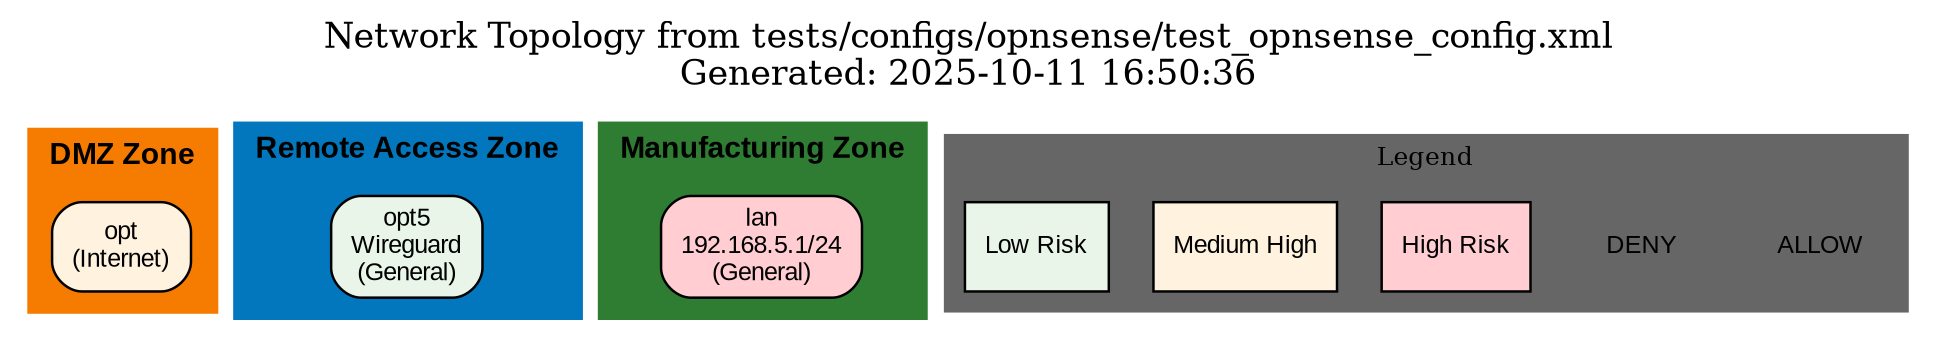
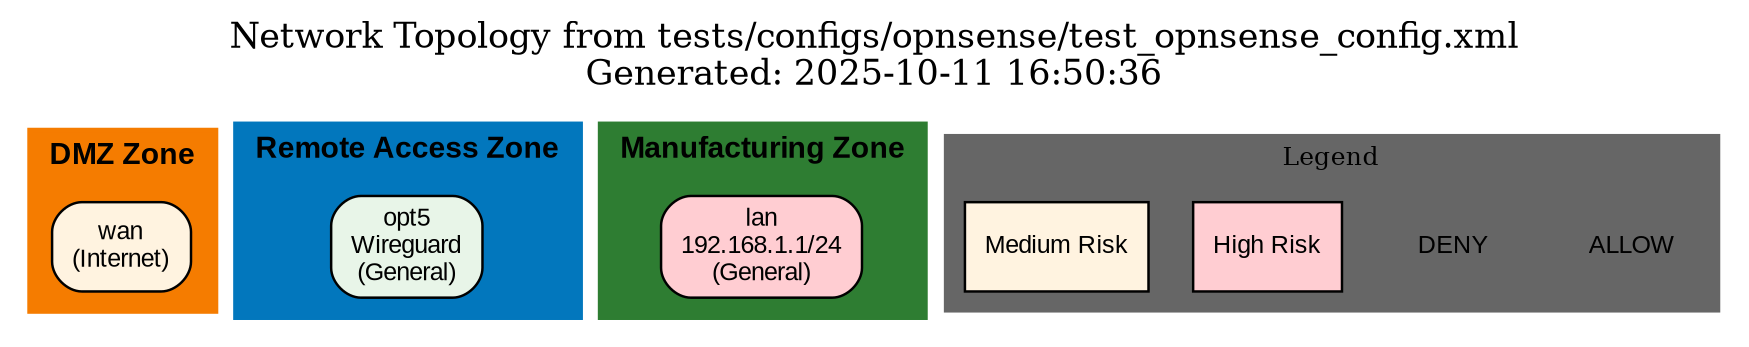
node "opt (Internet)": label "opt (Internet)" -> "wan (Internet)"
node "lan 192.168.5.1/24 (General)": label "lan 192.168.5.1/24 (General)" -> "lan 192.168.1.1/24 (General)"
node "Low Risk": removed
node "Medium High": label "Medium High" -> "Medium Risk"
